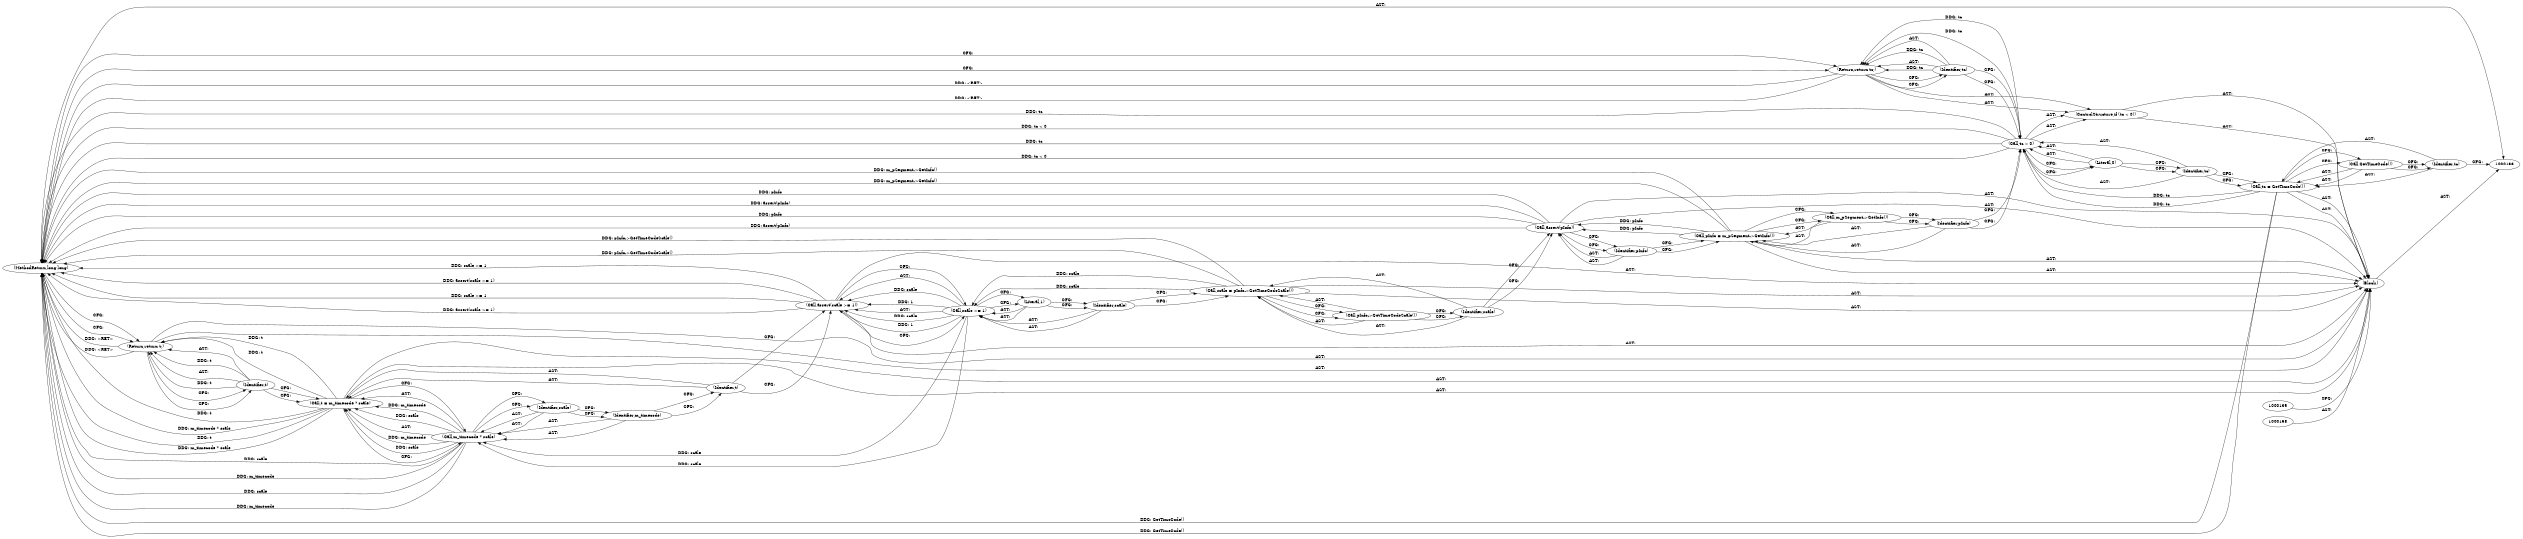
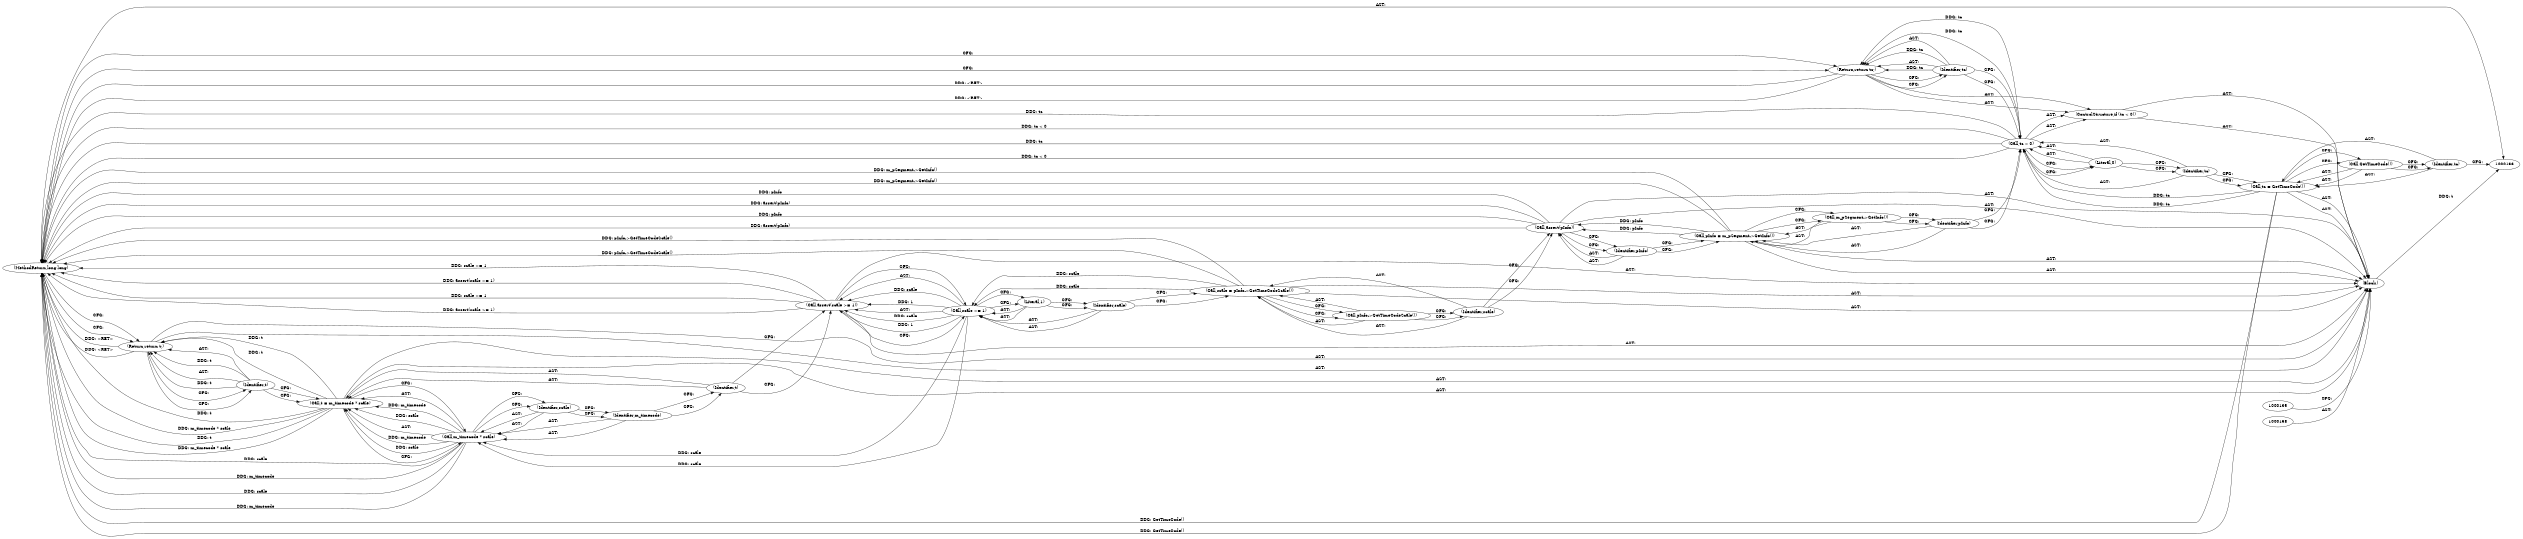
edge "(Block,)" -> "1000133": label "AST: " -> "DDG: t"
